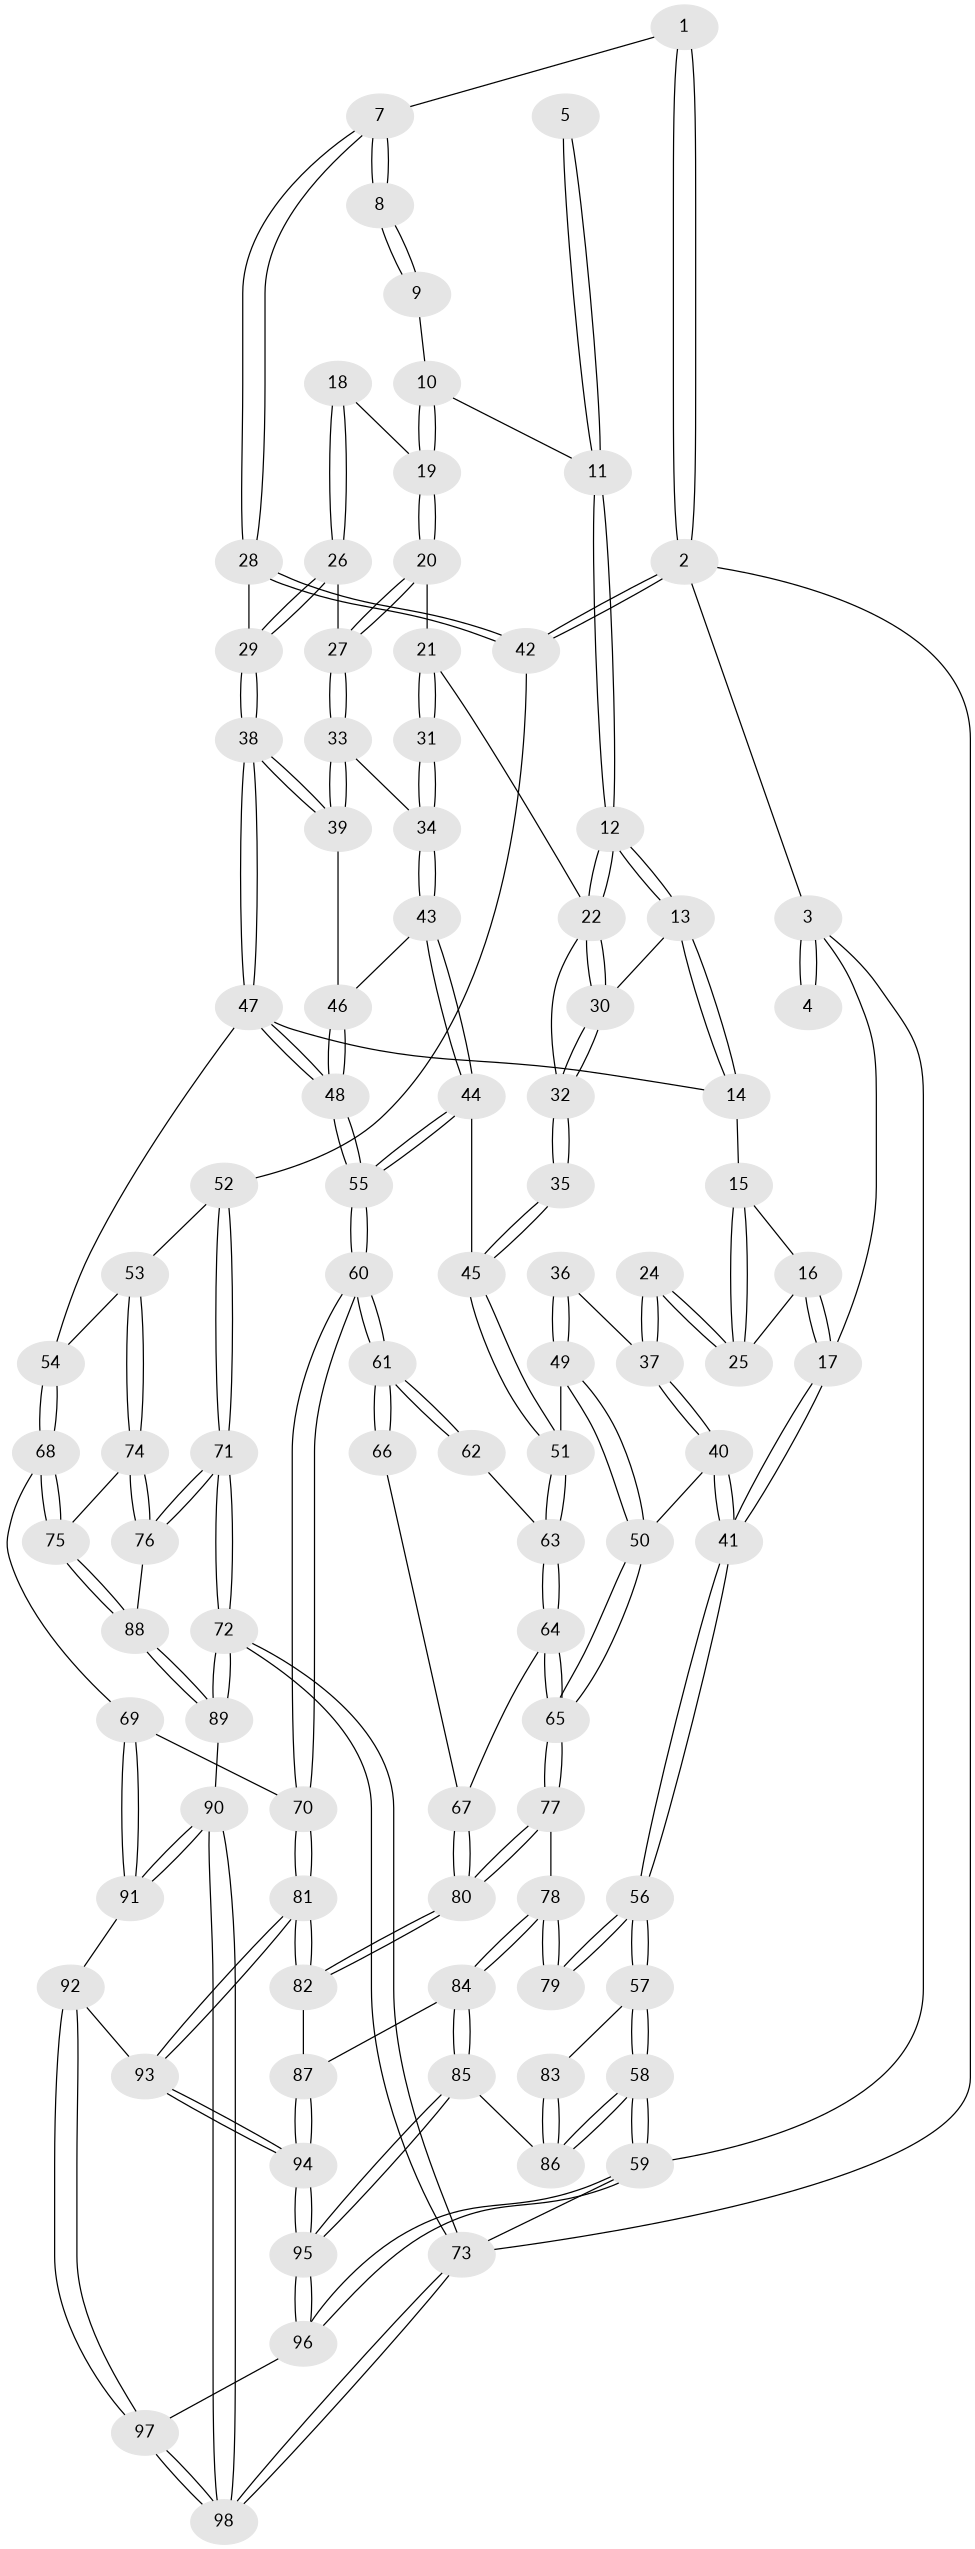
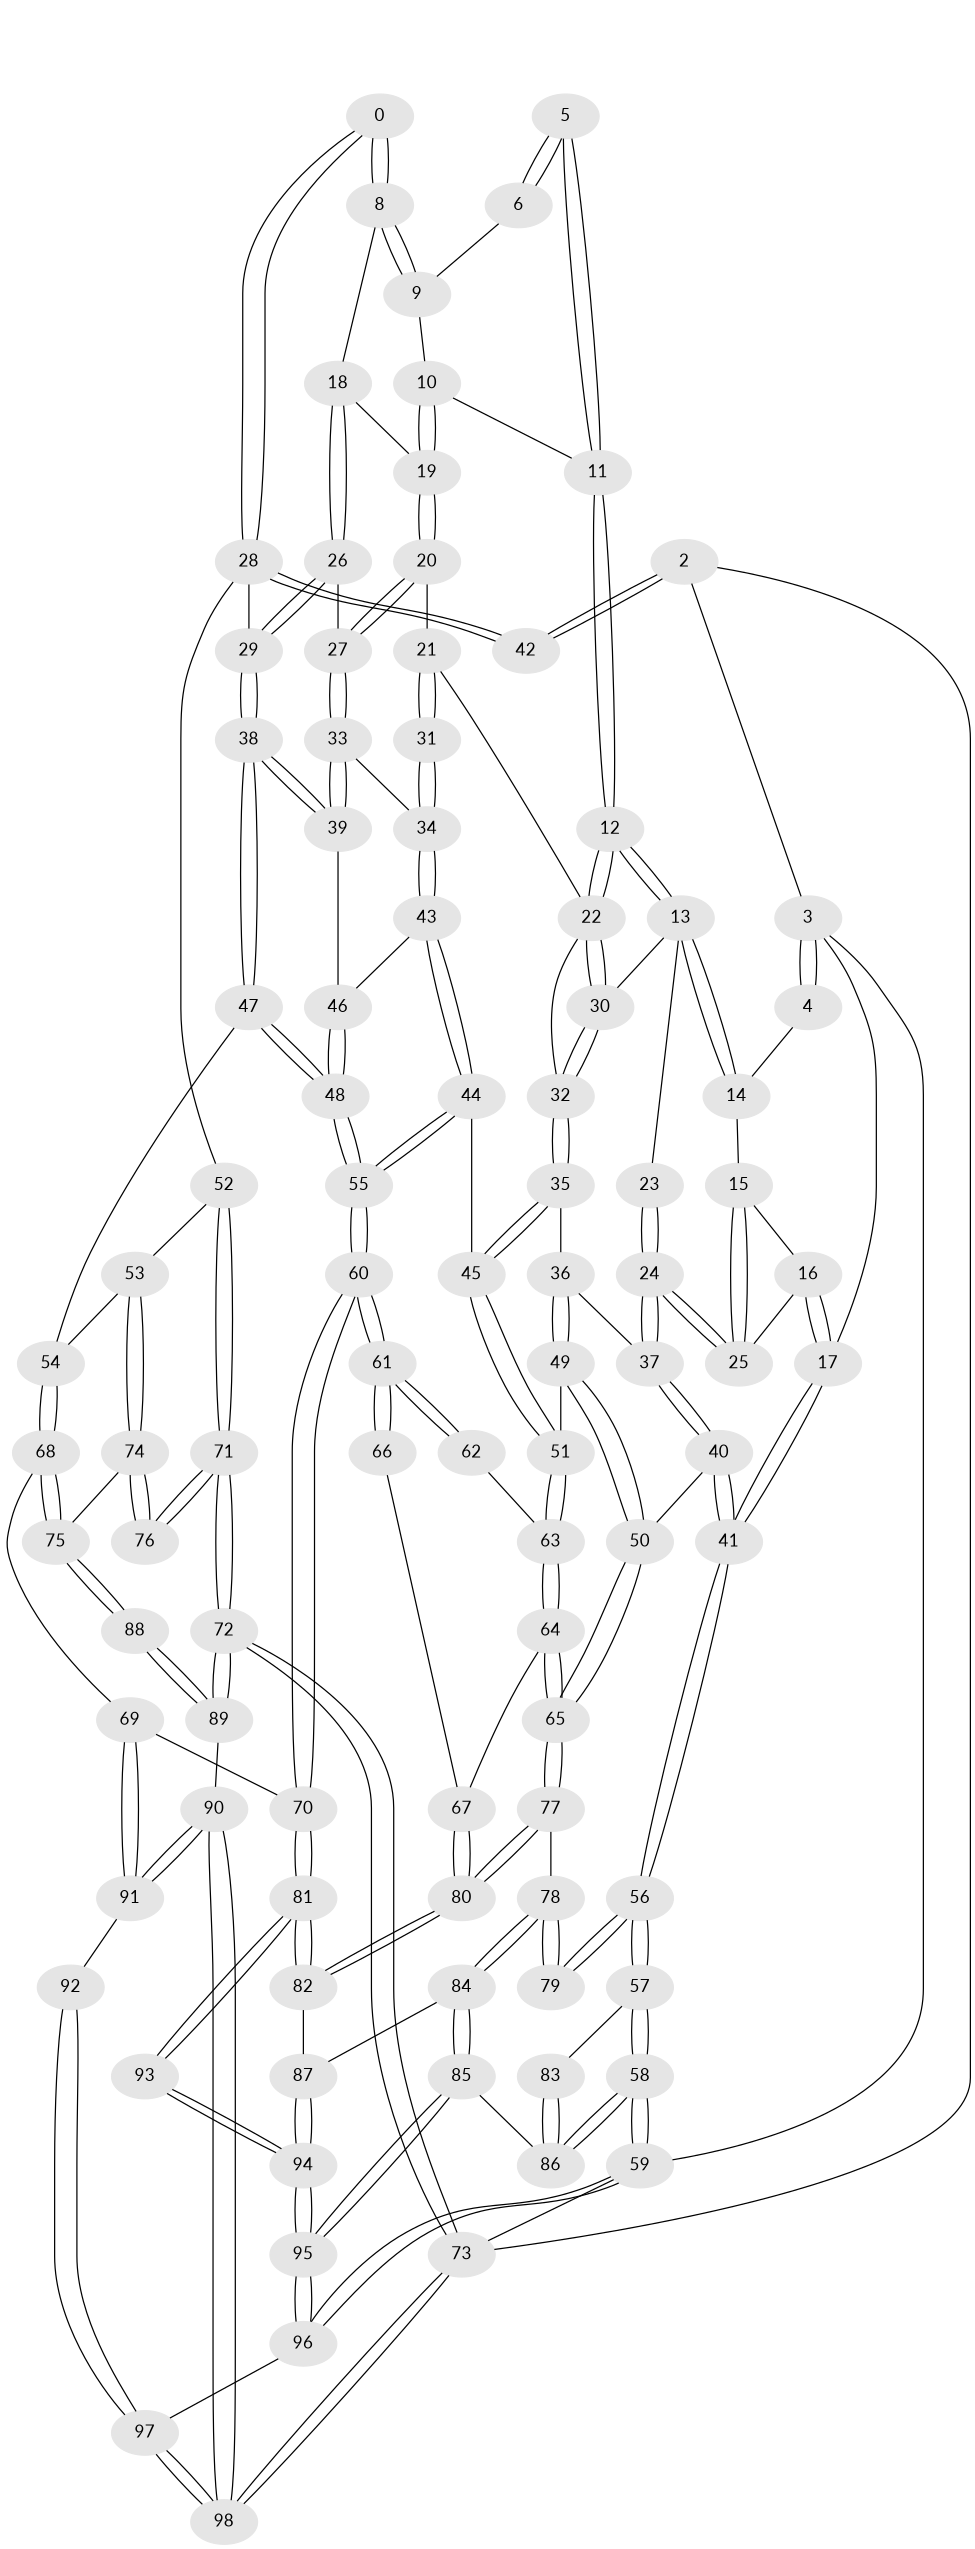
node "1": removed
node "7": label "7" -> "0"
node "6": added
edge "8" -- "18": added
edge "42" -- "52": now "28" -- "52"
edge "47" -- "14": now "4" -- "14"
node "23": added
edge "35" -- "36": added
edge "76" -- "88": removed
edge "92" -- "93": removed
